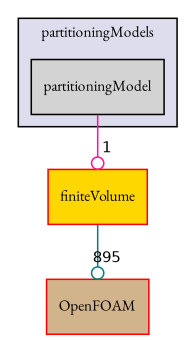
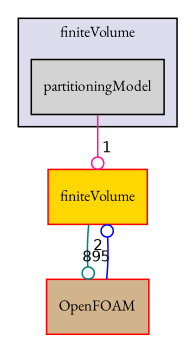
cluster "partitioningModels": label "partitioningModels" -> "finiteVolume"
edge "OpenFOAM" -> "finiteVolume": added
